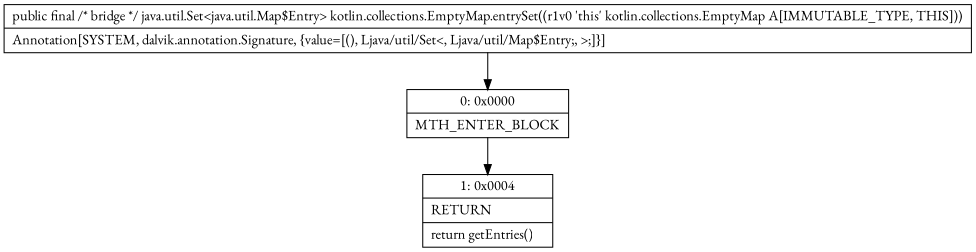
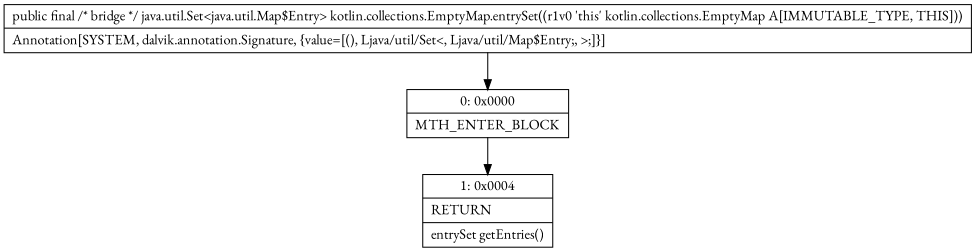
node "1: 0x0004": text "return getEntries()" -> "entrySet getEntries()"
